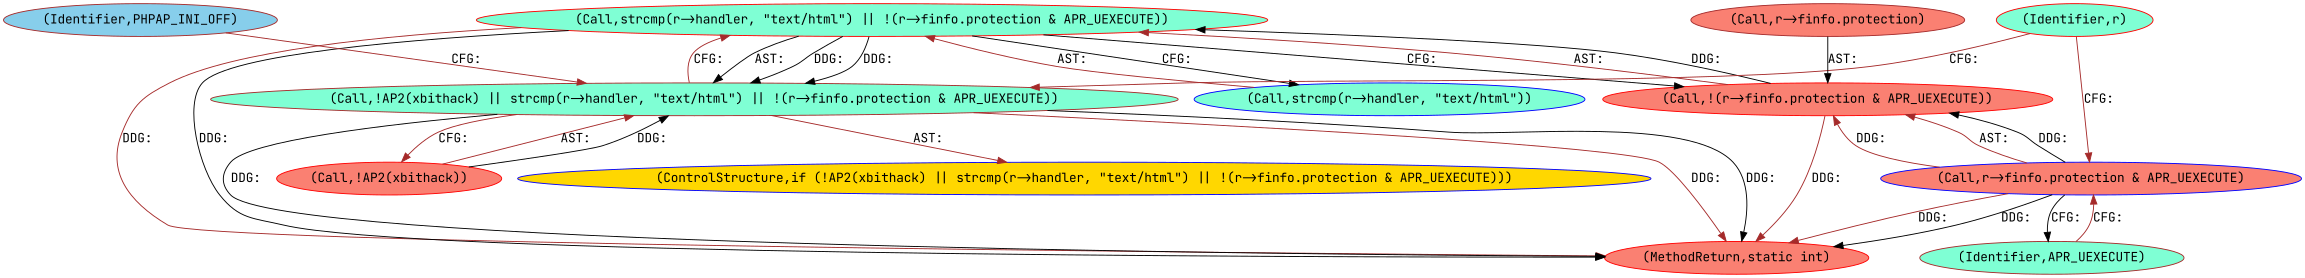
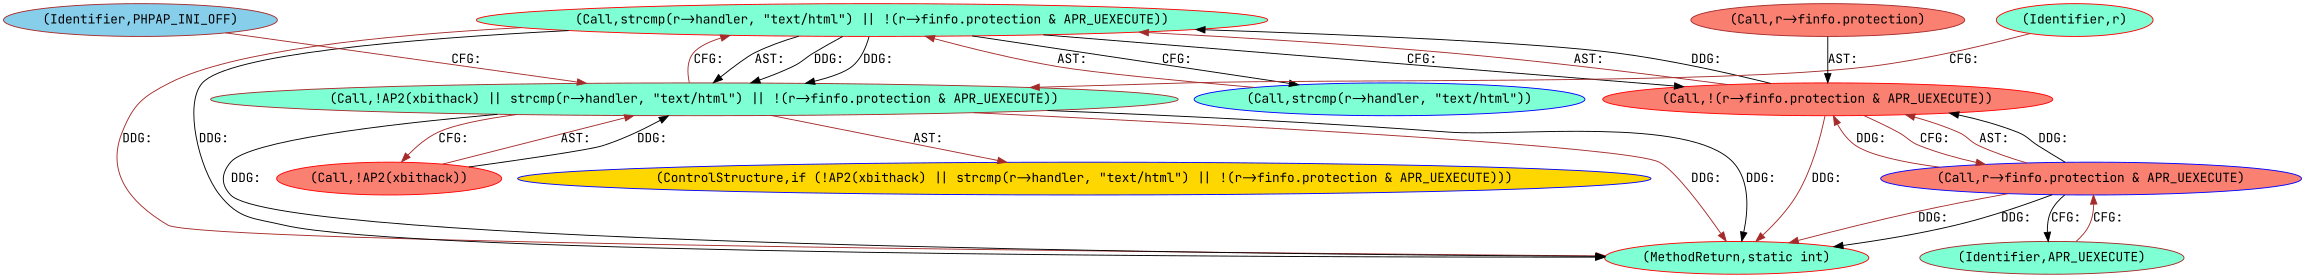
edge "(Identifier,r)" -> "(Call,r->finfo.protection & APR_UEXECUTE)": now "(Call,!(r->finfo.protection & APR_UEXECUTE))" -> "(Call,r->finfo.protection & APR_UEXECUTE)"
node "(MethodReturn,static int)": fillcolor salmon -> aquamarine
